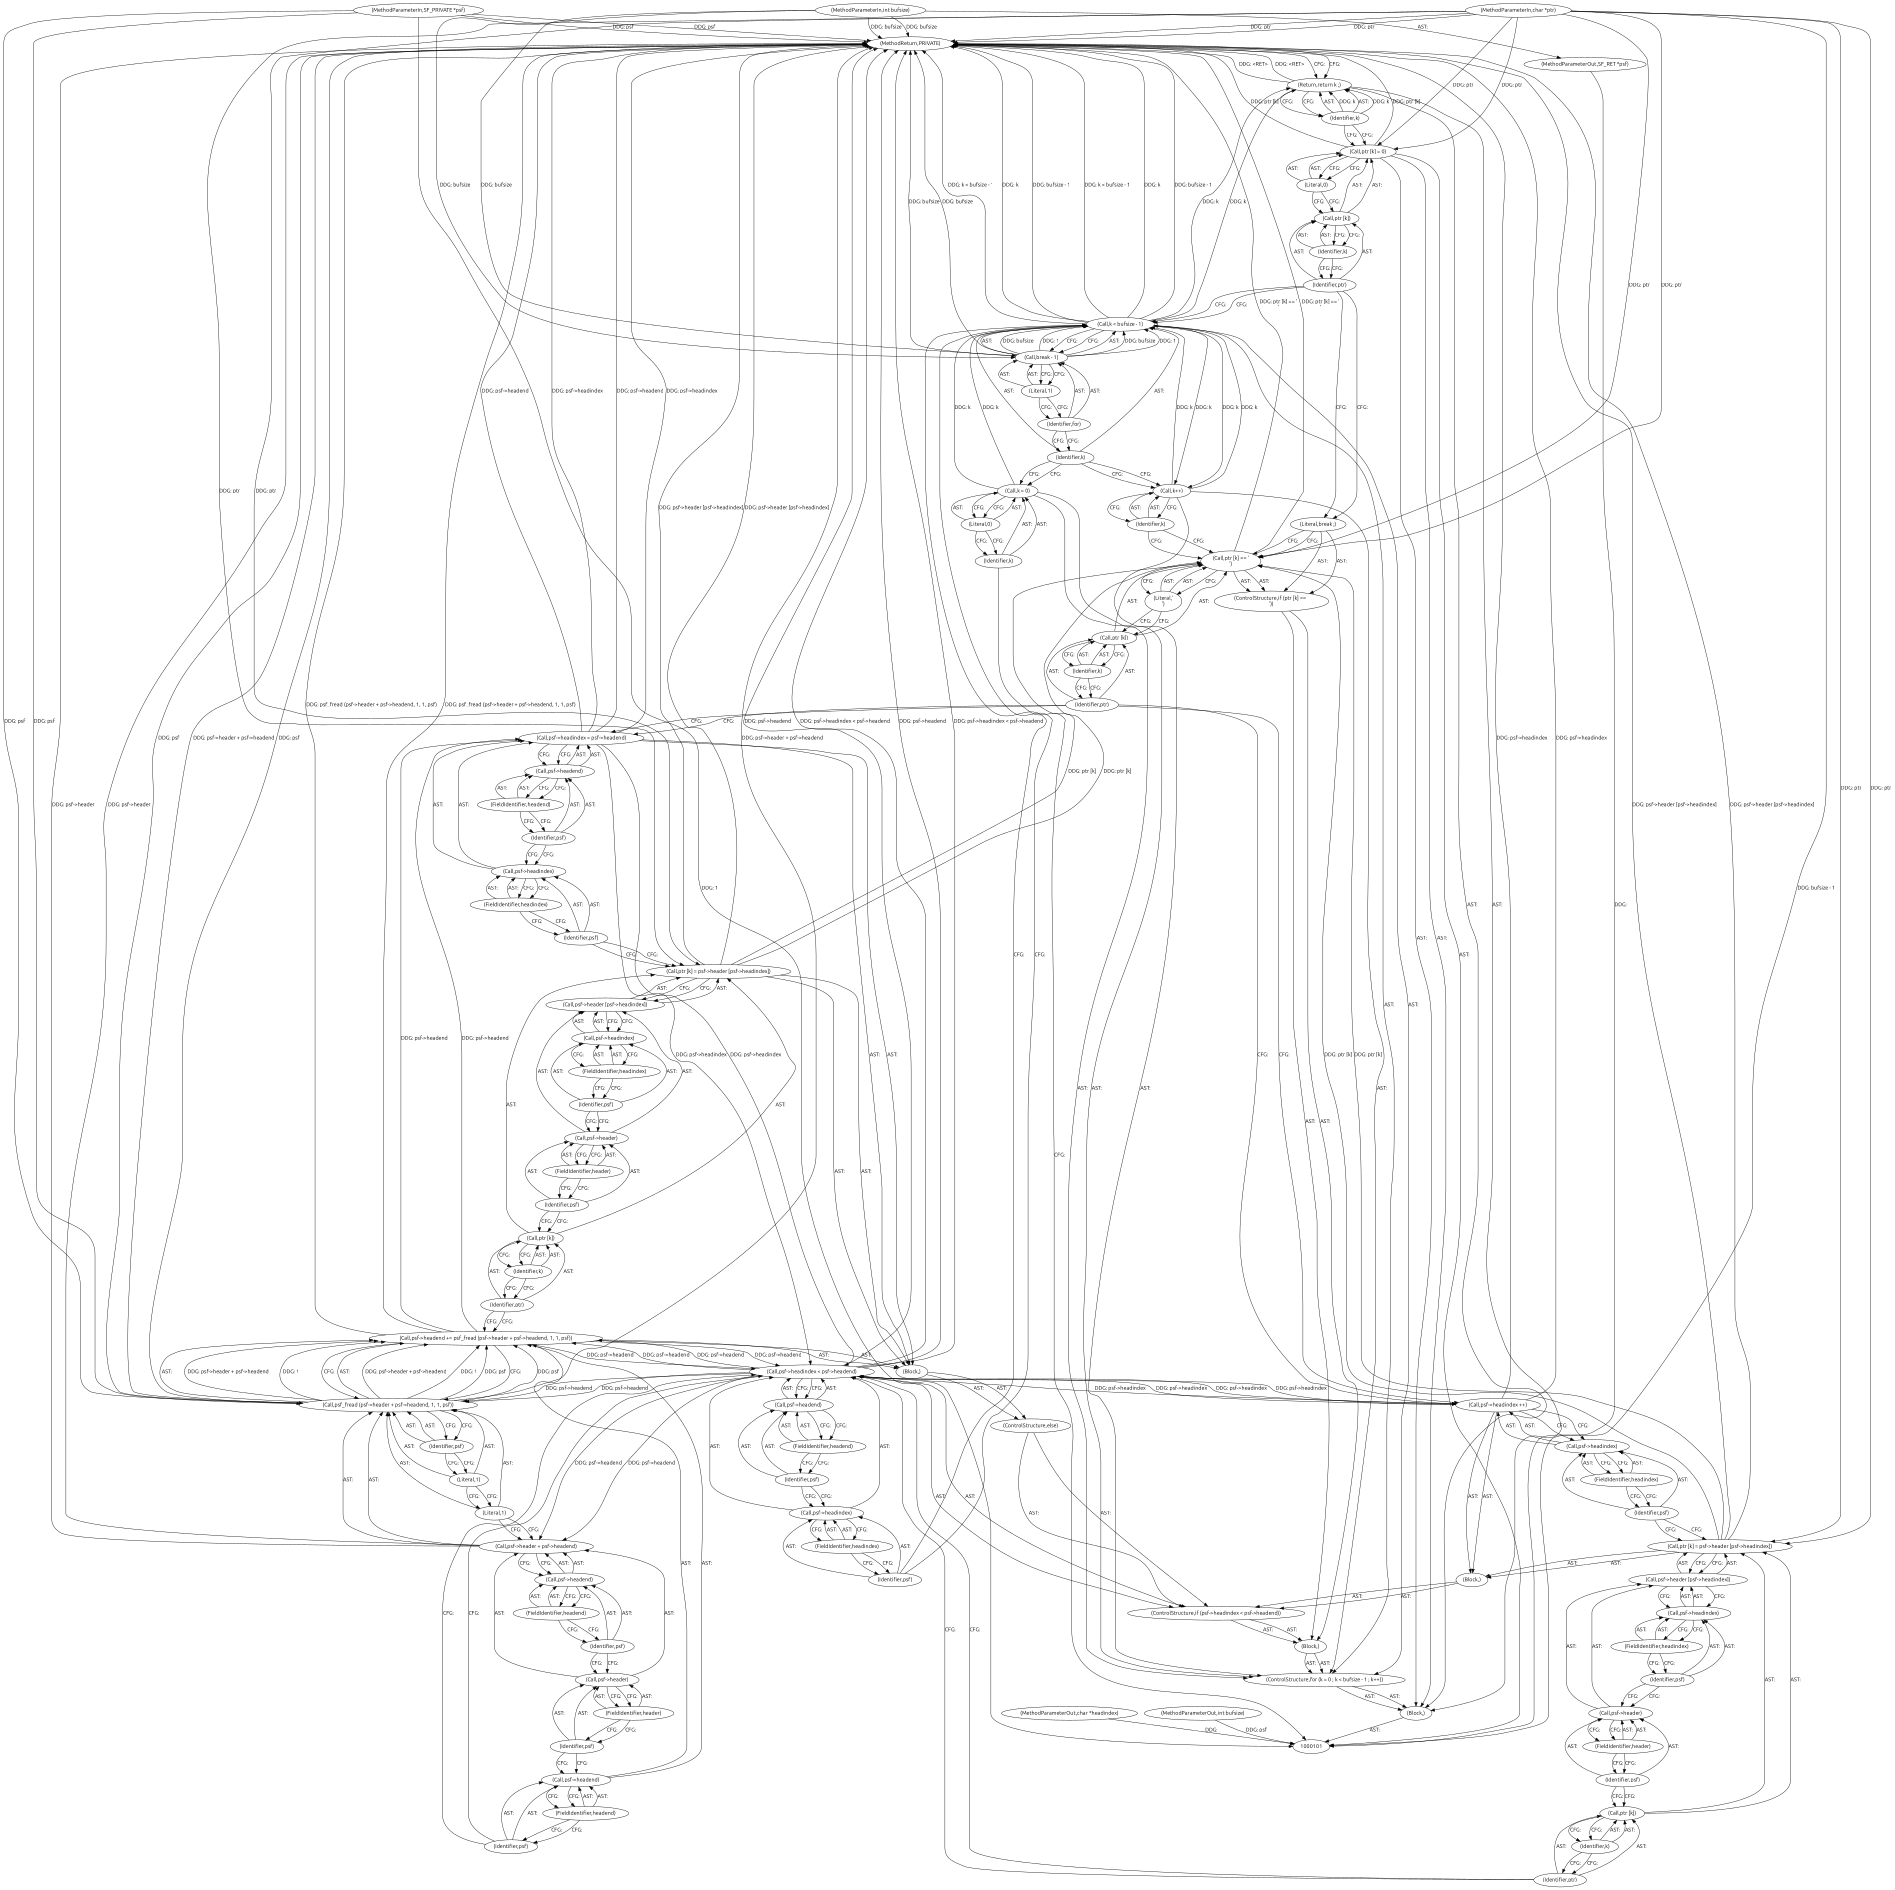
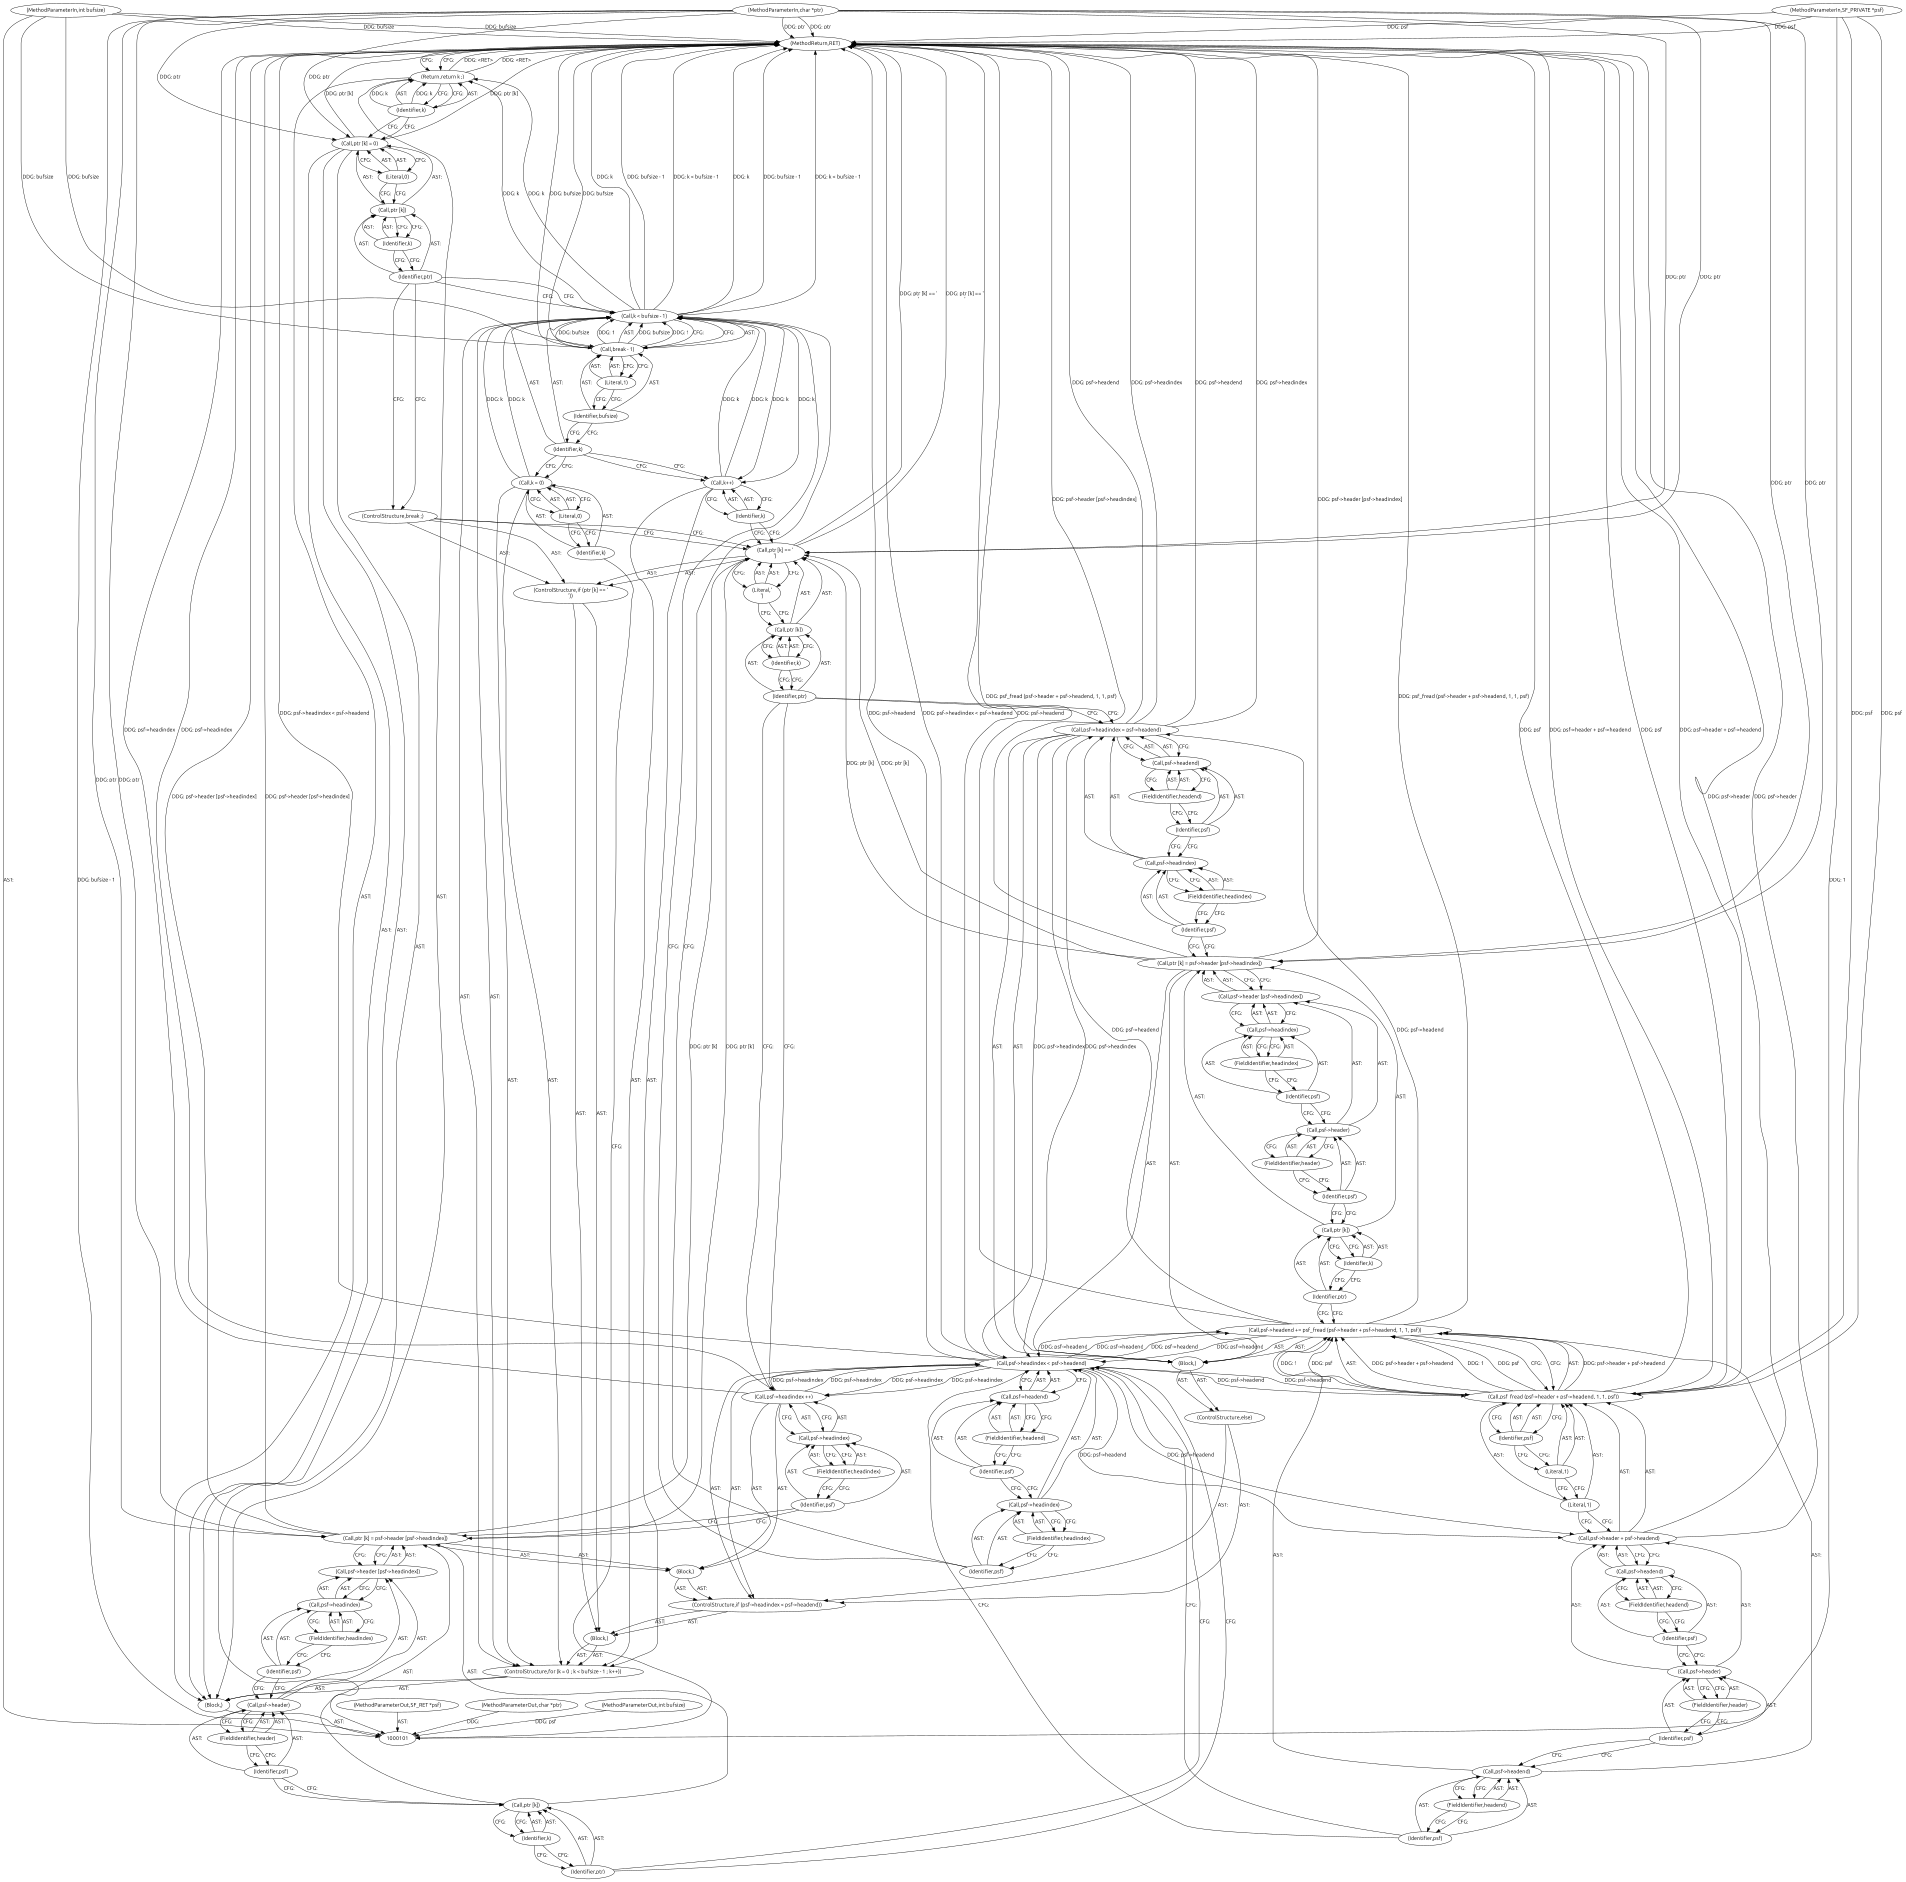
edge "(MethodParameterIn,int bufsize)" -> "(MethodParameterOut,SF_RET *psf)": now "(MethodParameterIn,int bufsize)" -> "1000101"
node "(MethodReturn,PRIVATE)": label "(MethodReturn,PRIVATE)" -> "(MethodReturn,RET)"
node "(Identifier,for)": label "(Identifier,for)" -> "(Identifier,bufsize)"
node "(Literal,break ;)": label "(Literal,break ;)" -> "(ControlStructure,break ;)"
edge "(MethodParameterOut,SF_RET *psf)" -> "1000101": label "DDG: " -> "AST: "
node "(MethodParameterOut,char *headindex)": label "(MethodParameterOut,char *headindex)" -> "(MethodParameterOut,char *ptr)"
